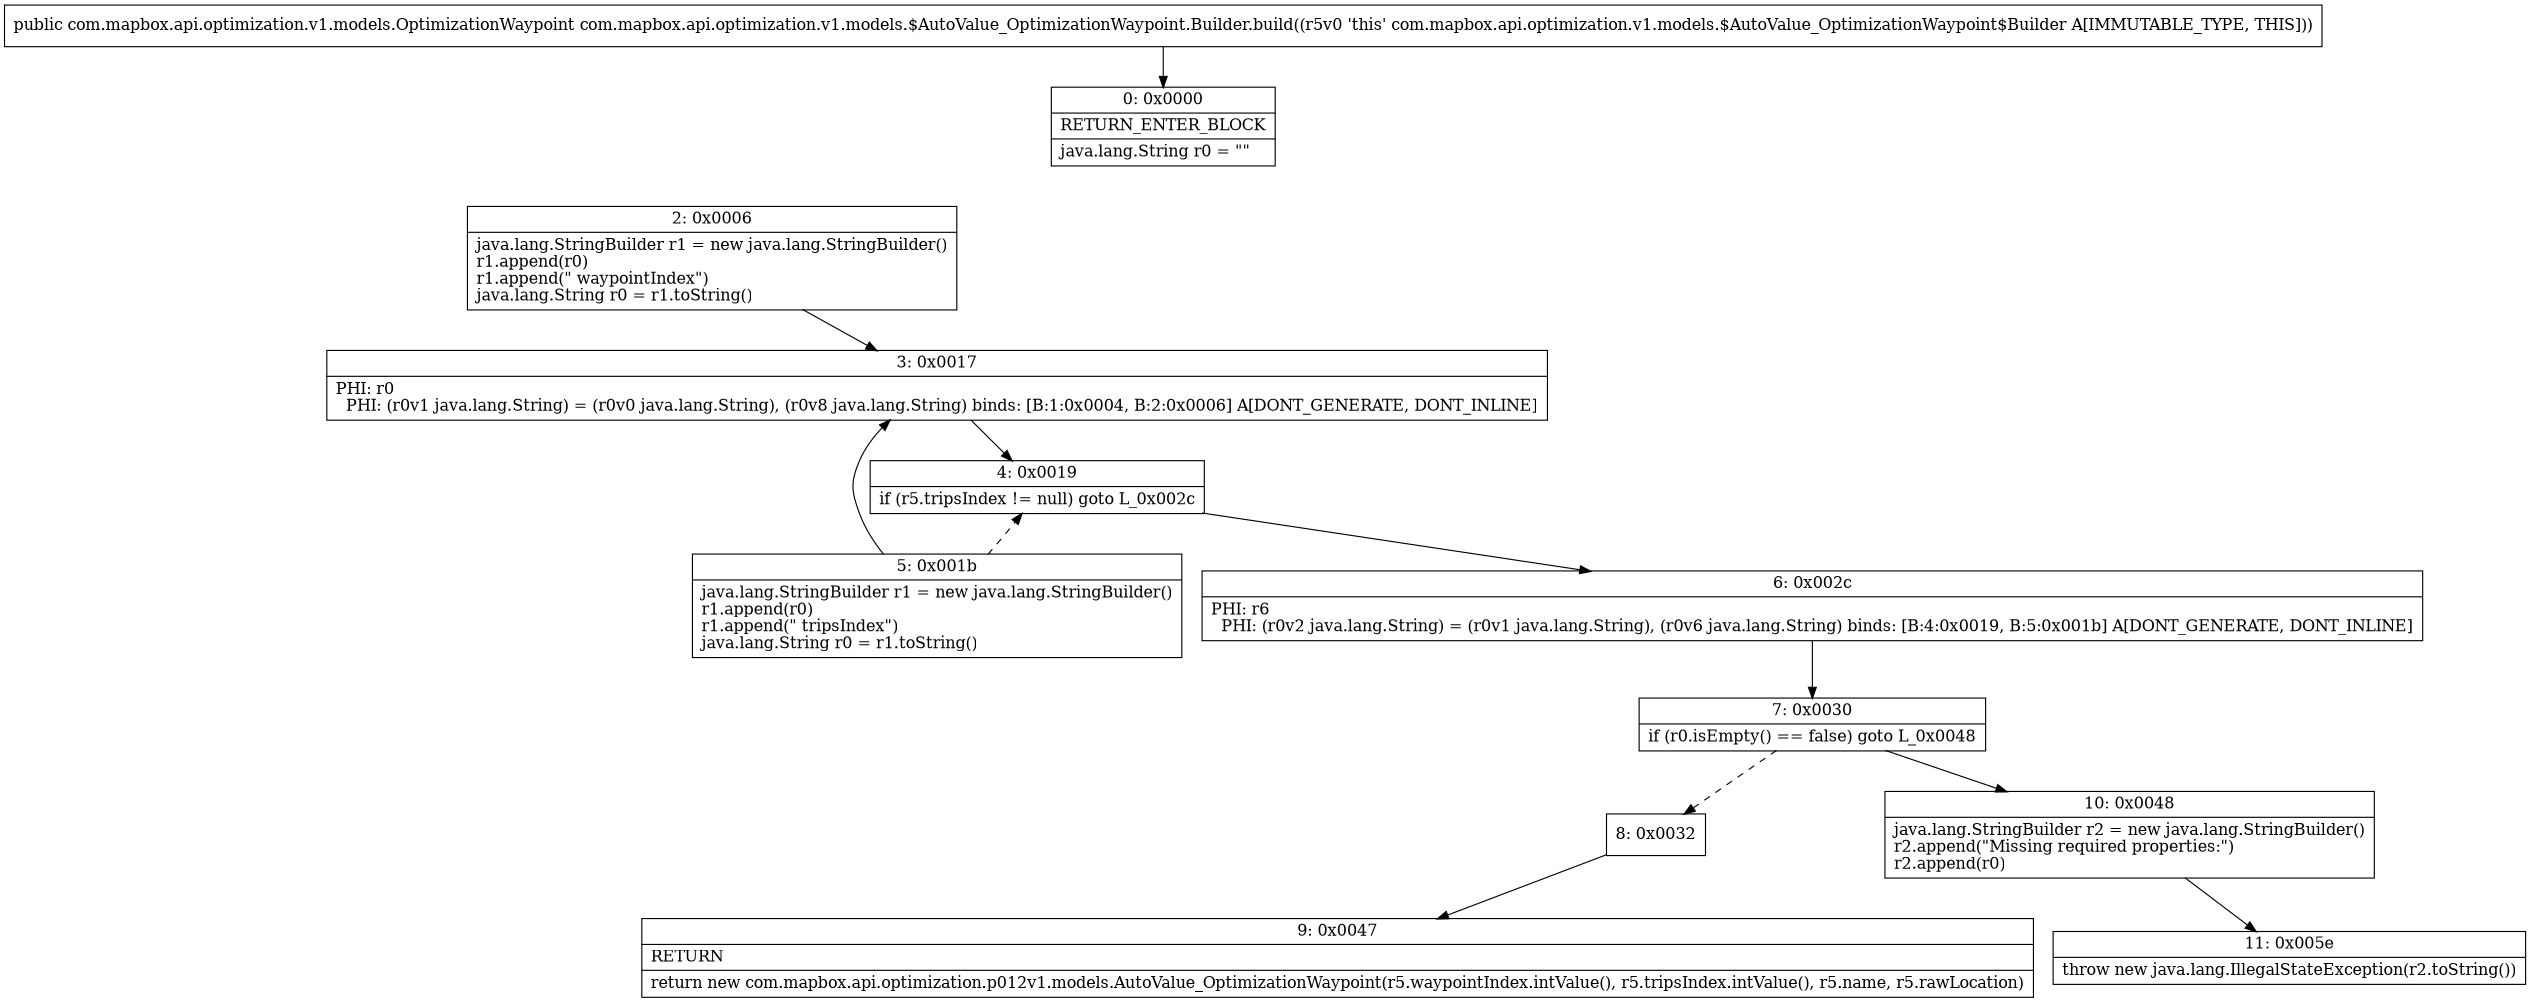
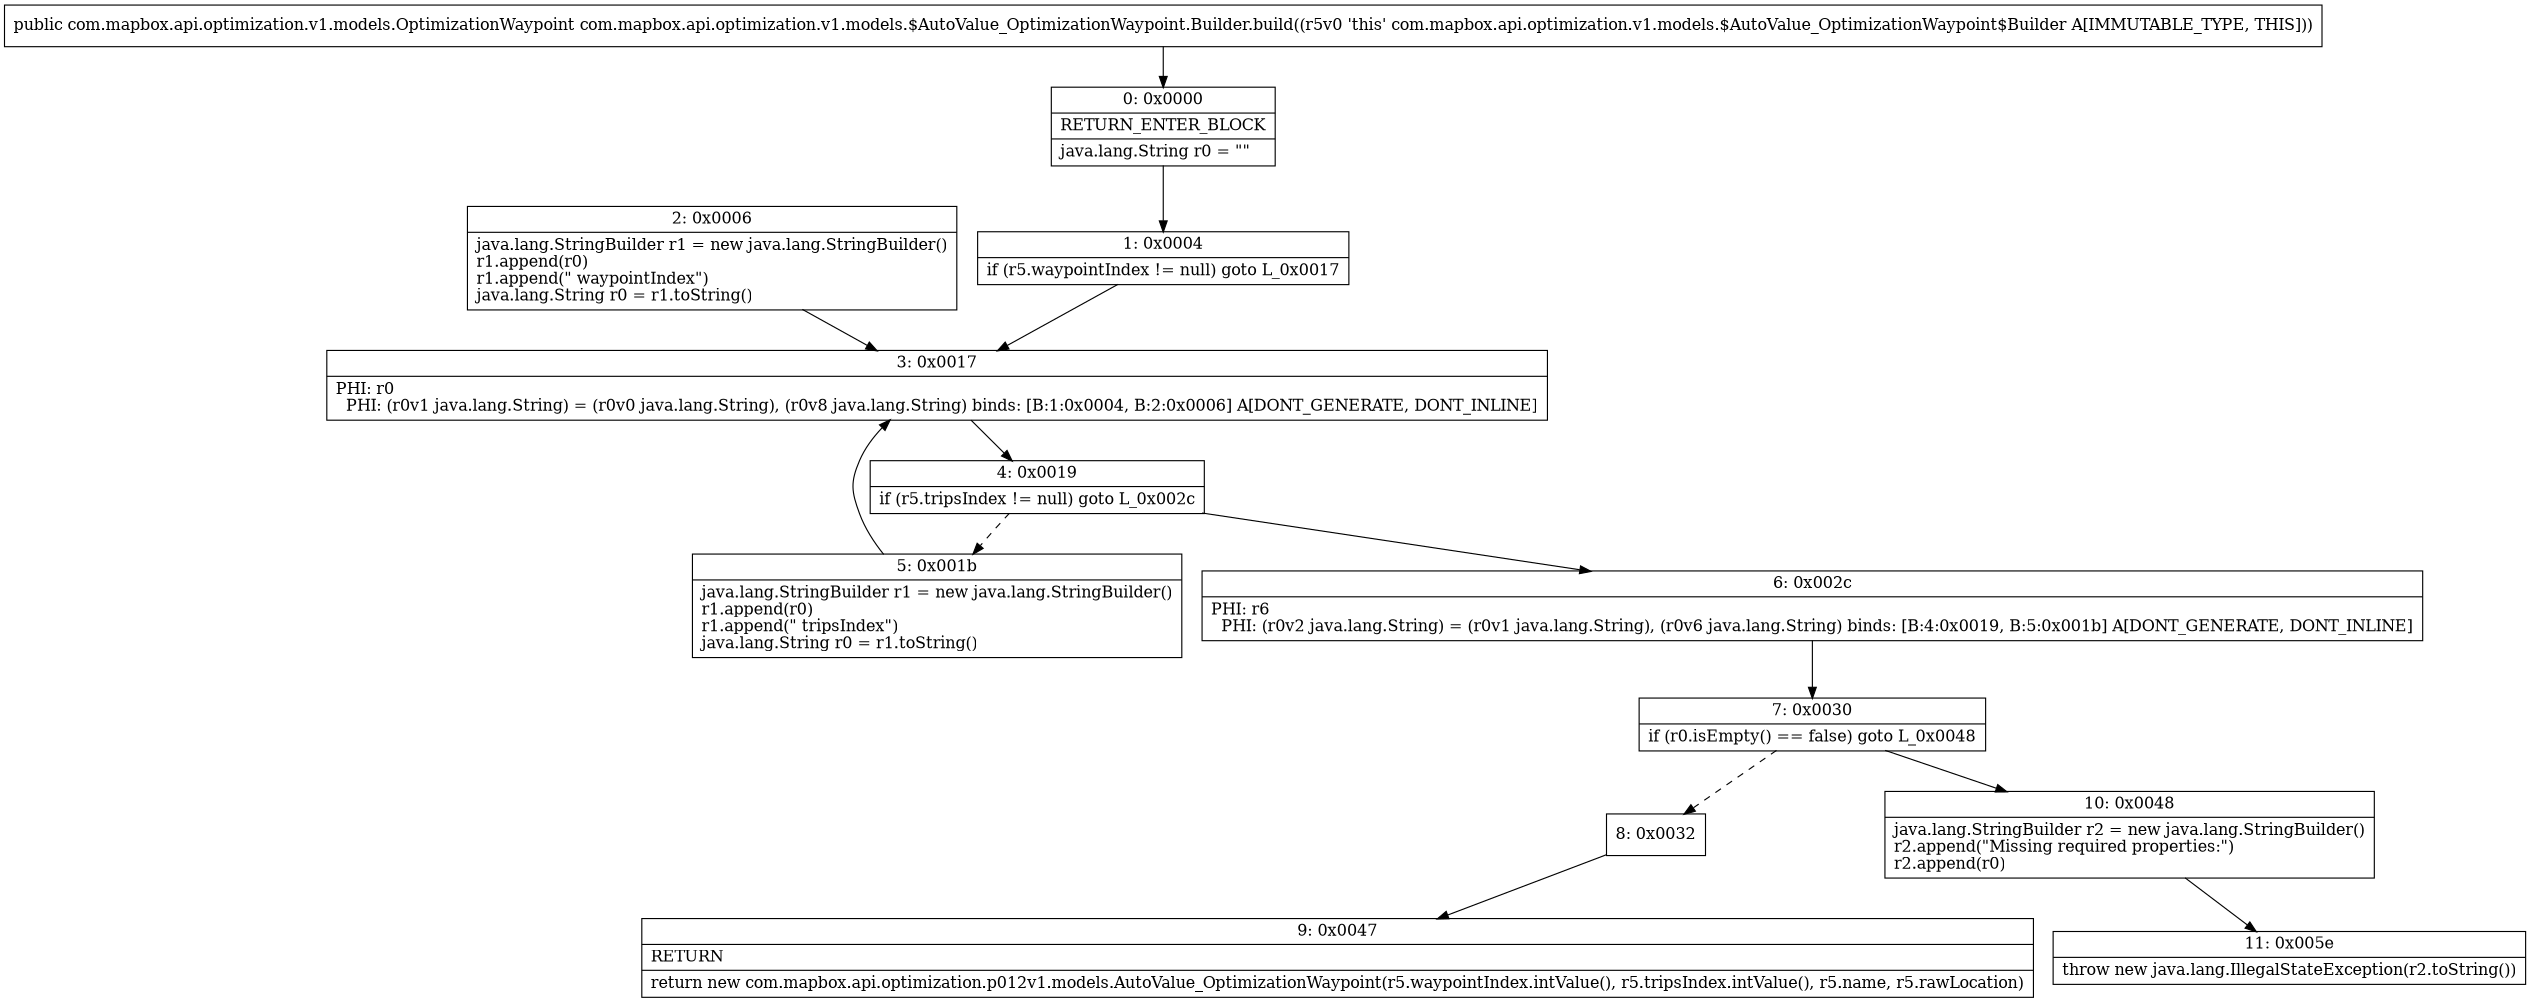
node "1: 0x0004": added
edge "5: 0x001b" -> "4: 0x0019": reversed
